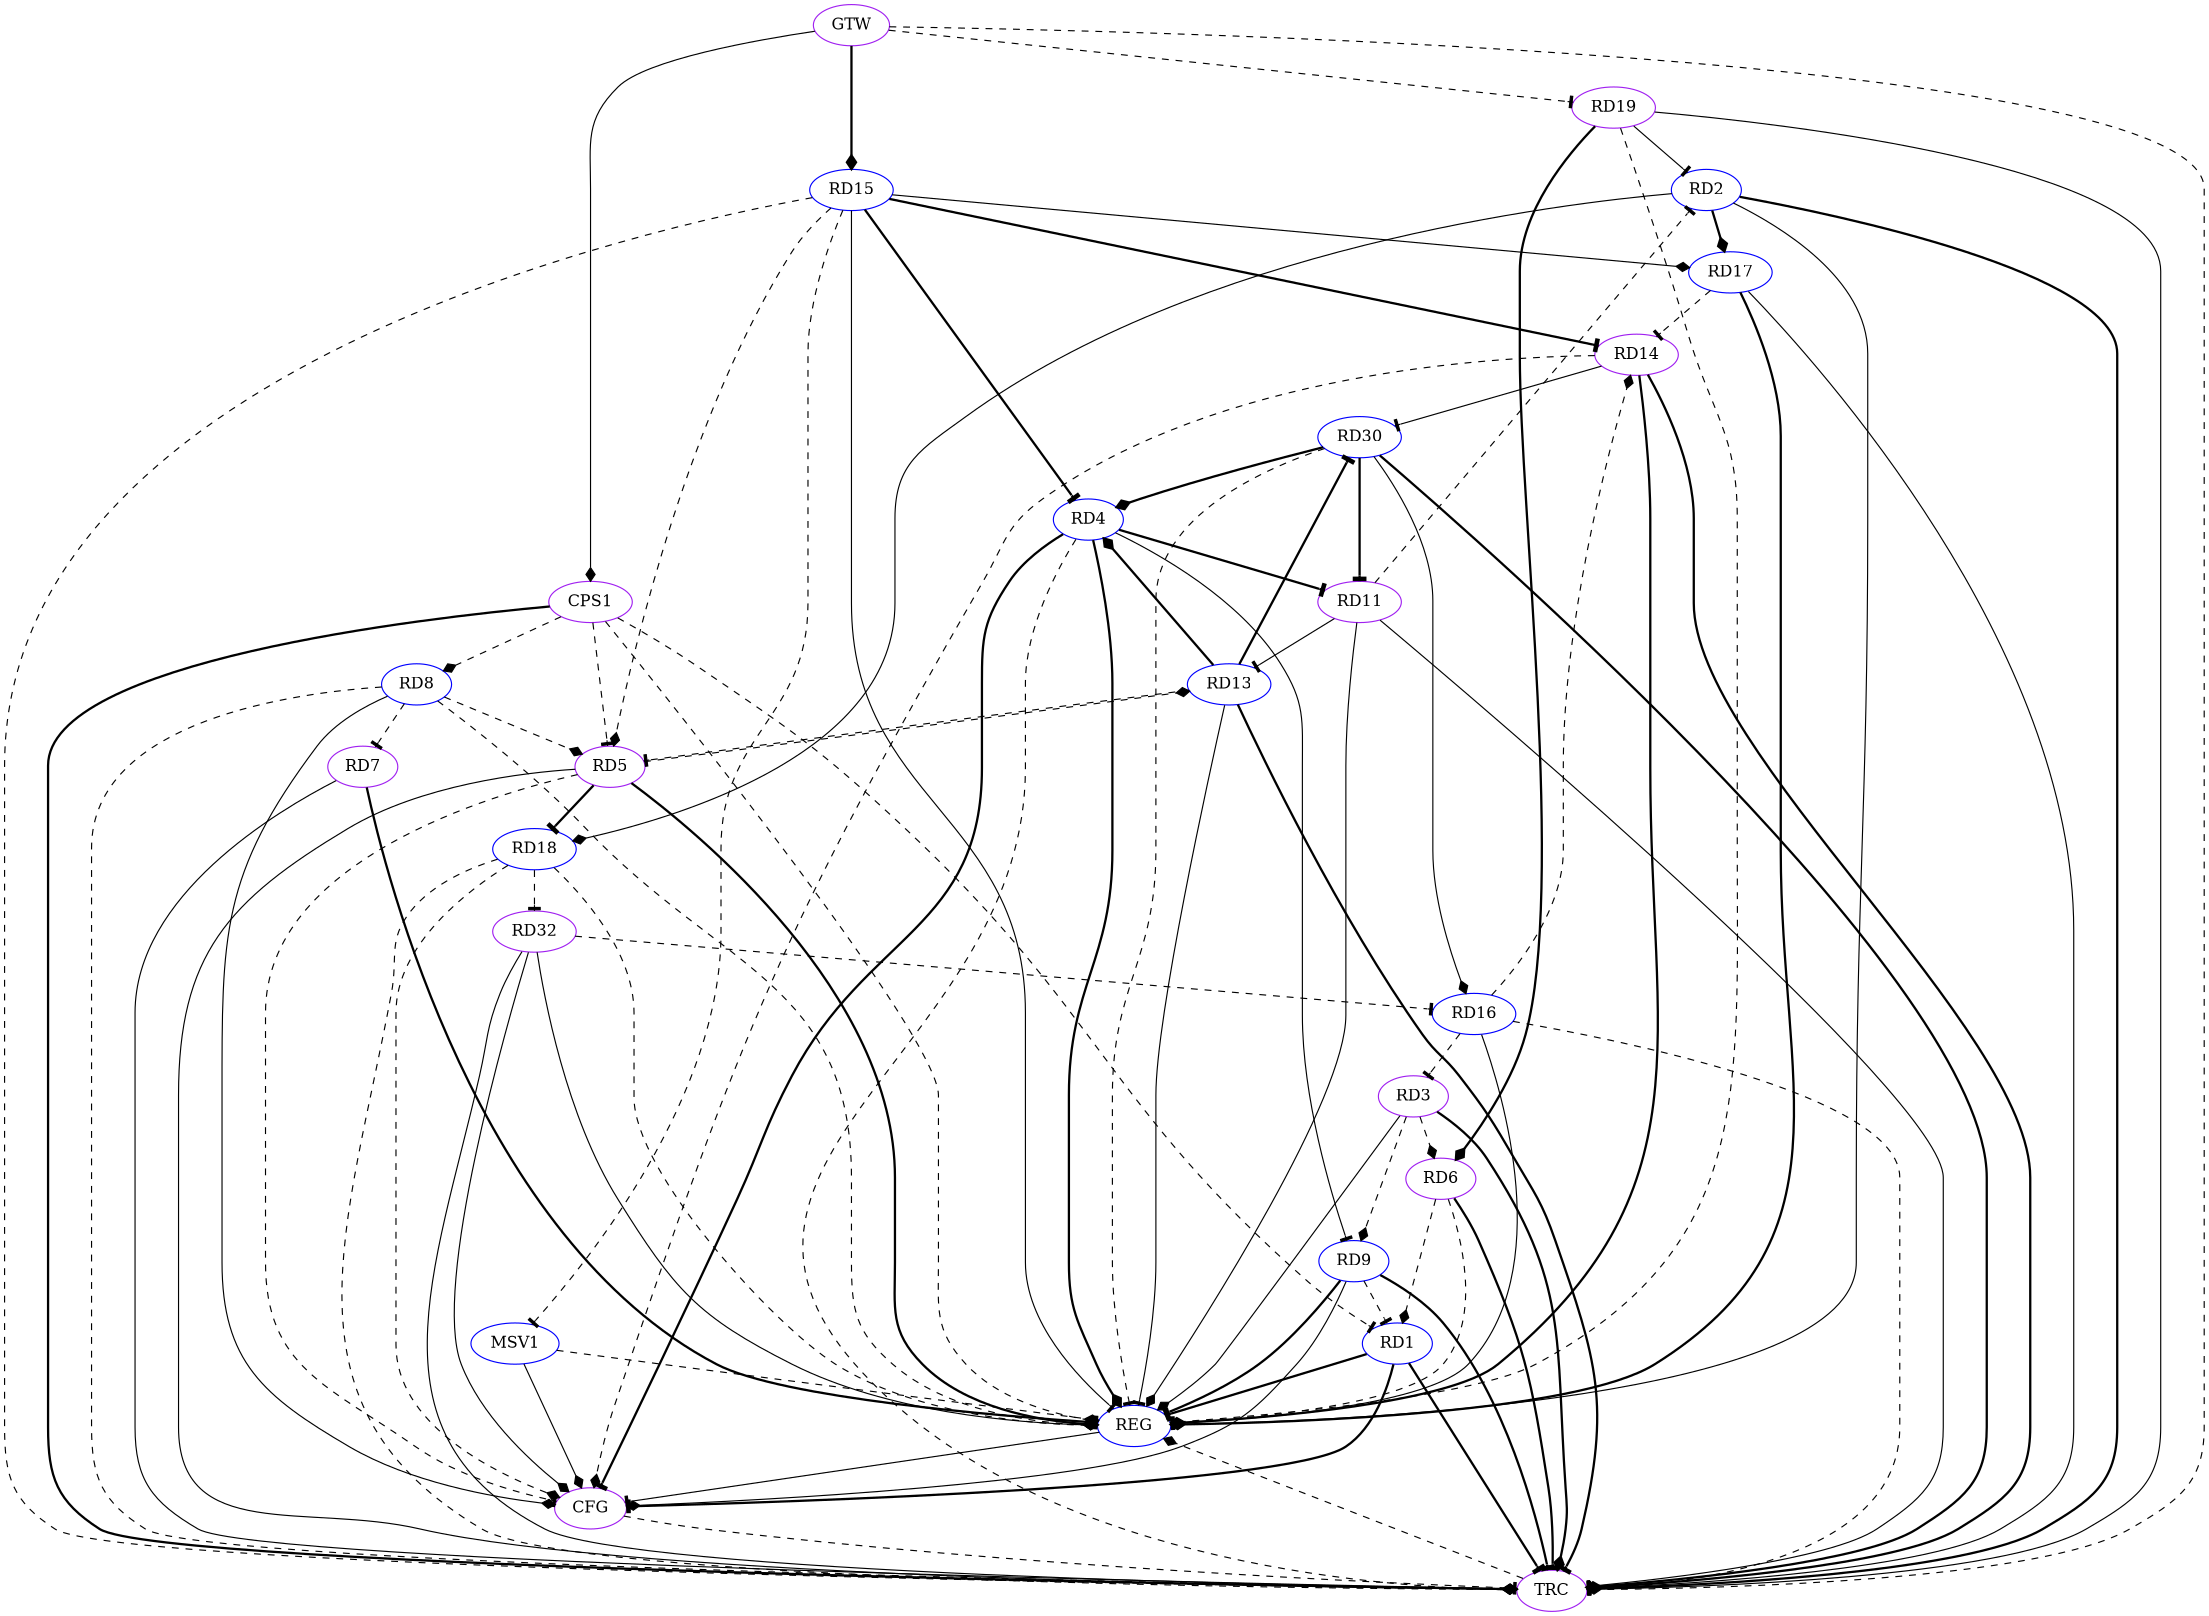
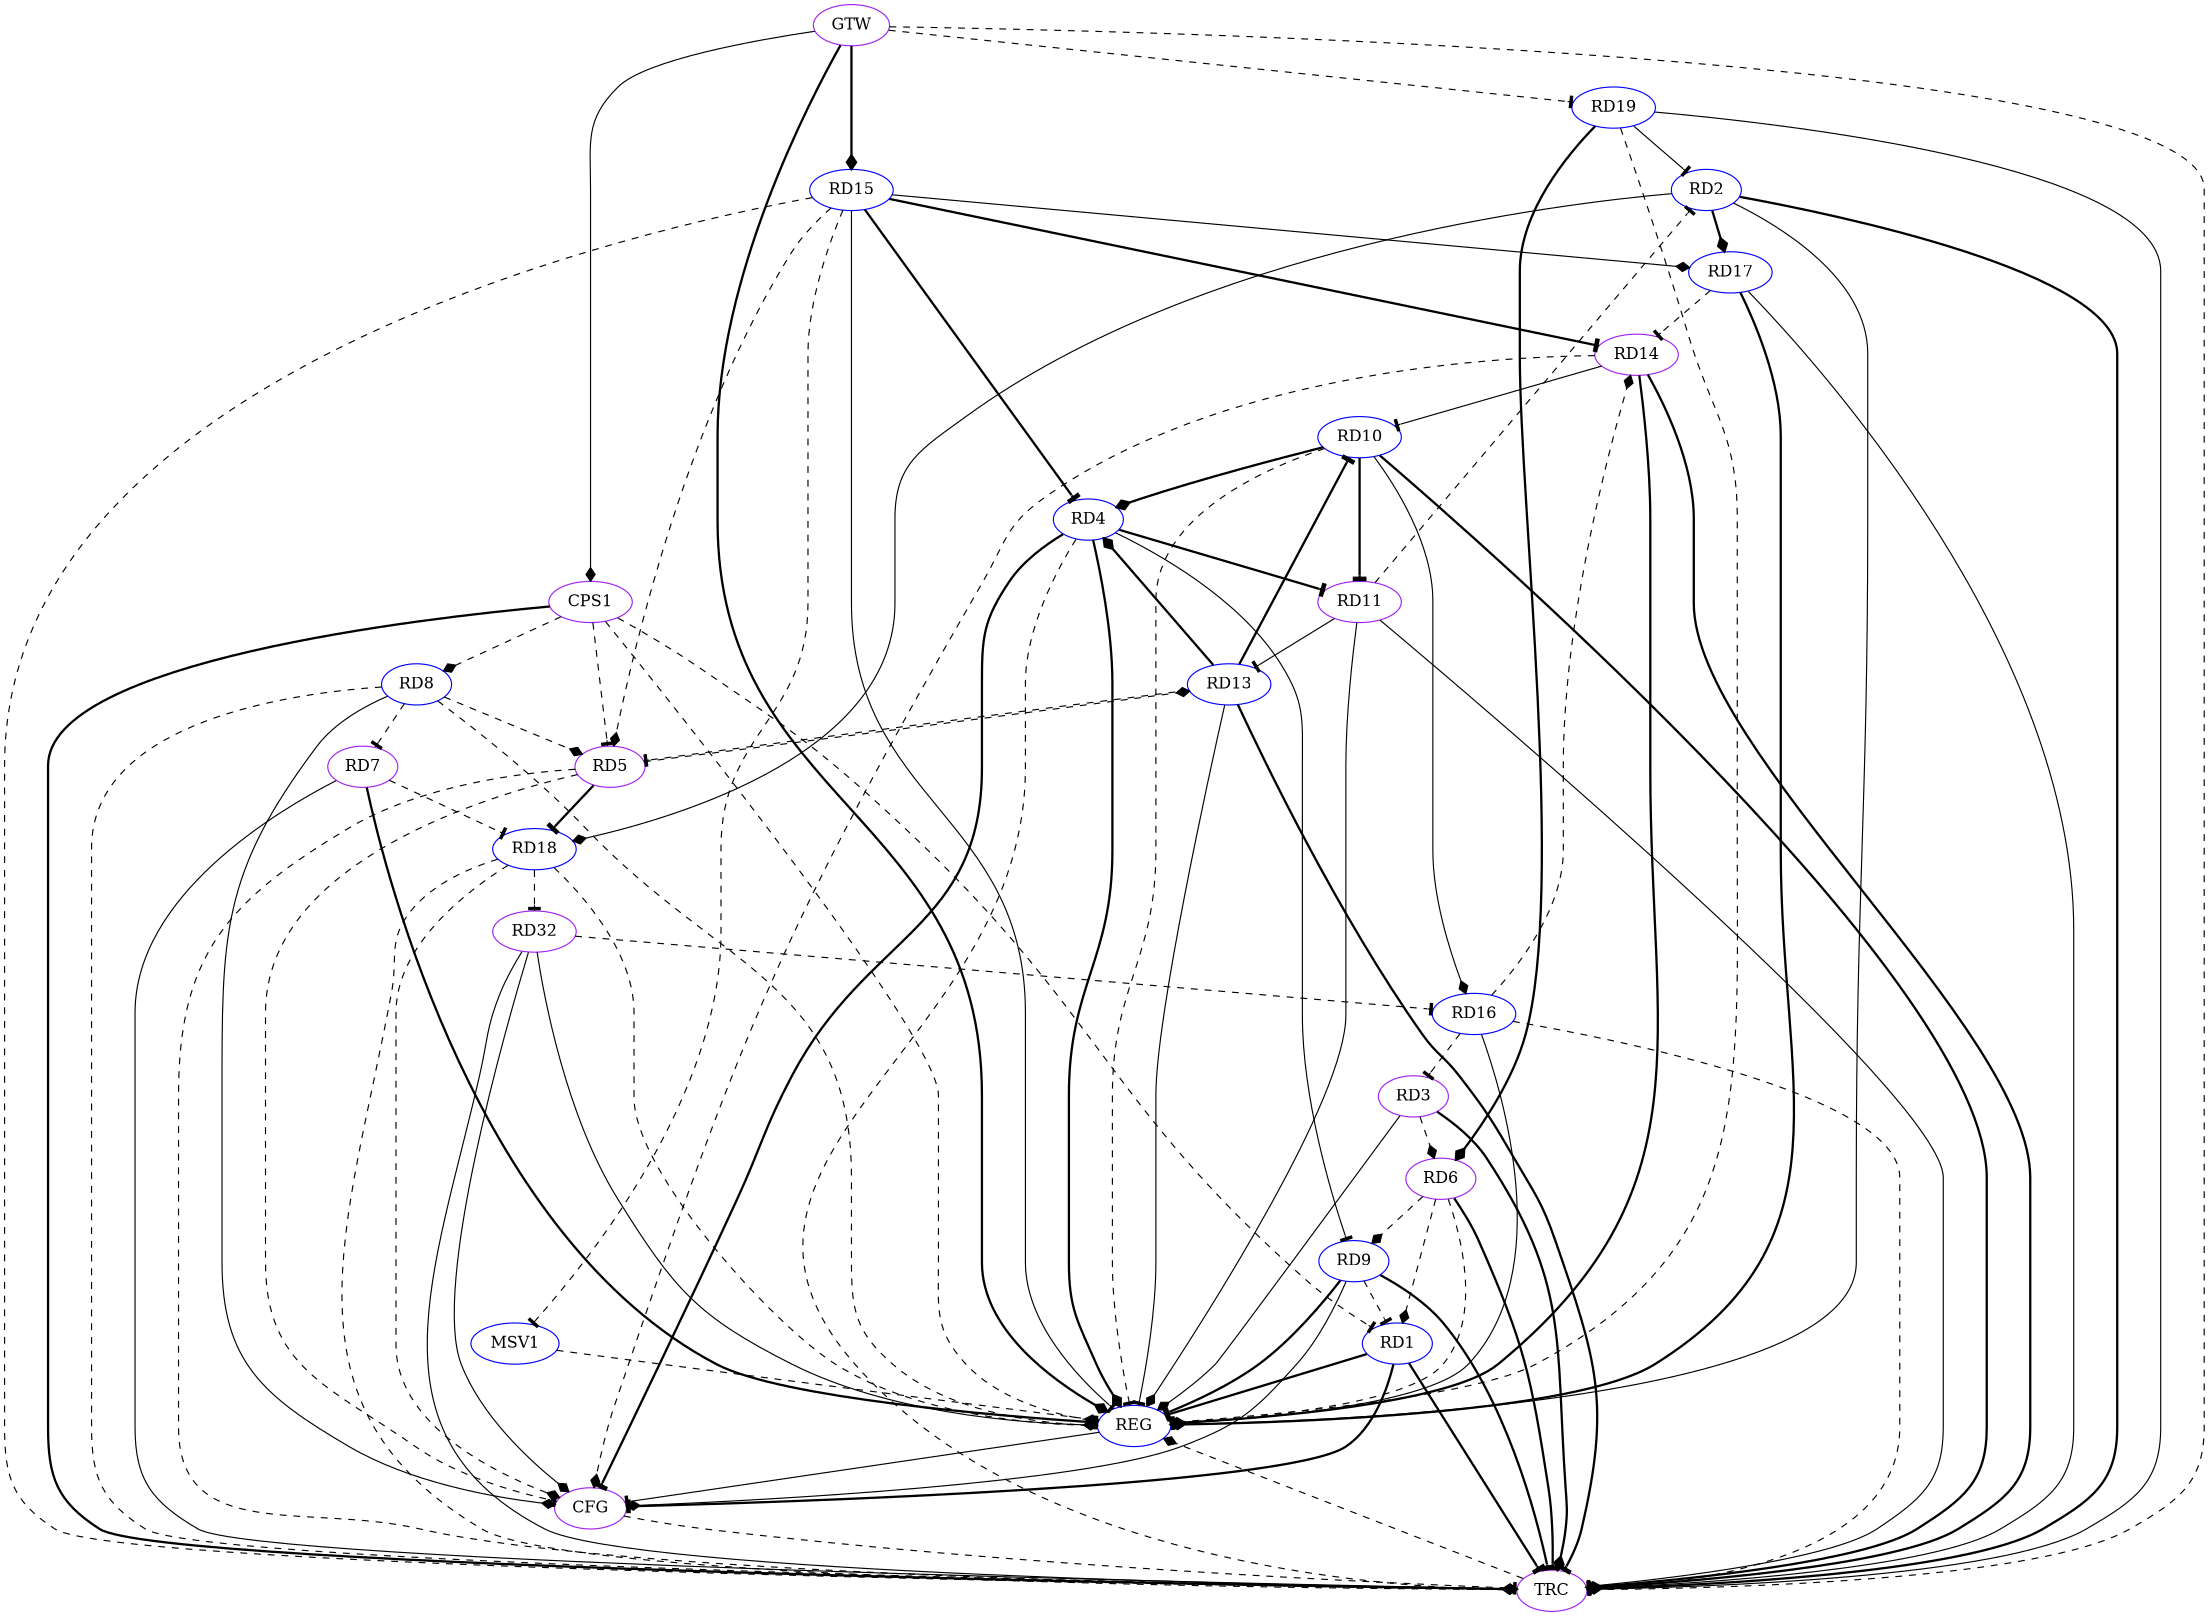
node "RD19": color purple -> blue
node "RD30": label "RD30" -> "RD10"
edge "RD7" -> "RD18": added
edge "RD5" -> "REG": now "GTW" -> "REG"
edge "RD3" -> "RD9": now "RD6" -> "RD9"
edge "MSV1" -> "CFG": removed
edge "RD5" -> "TRC": style solid -> dashed
